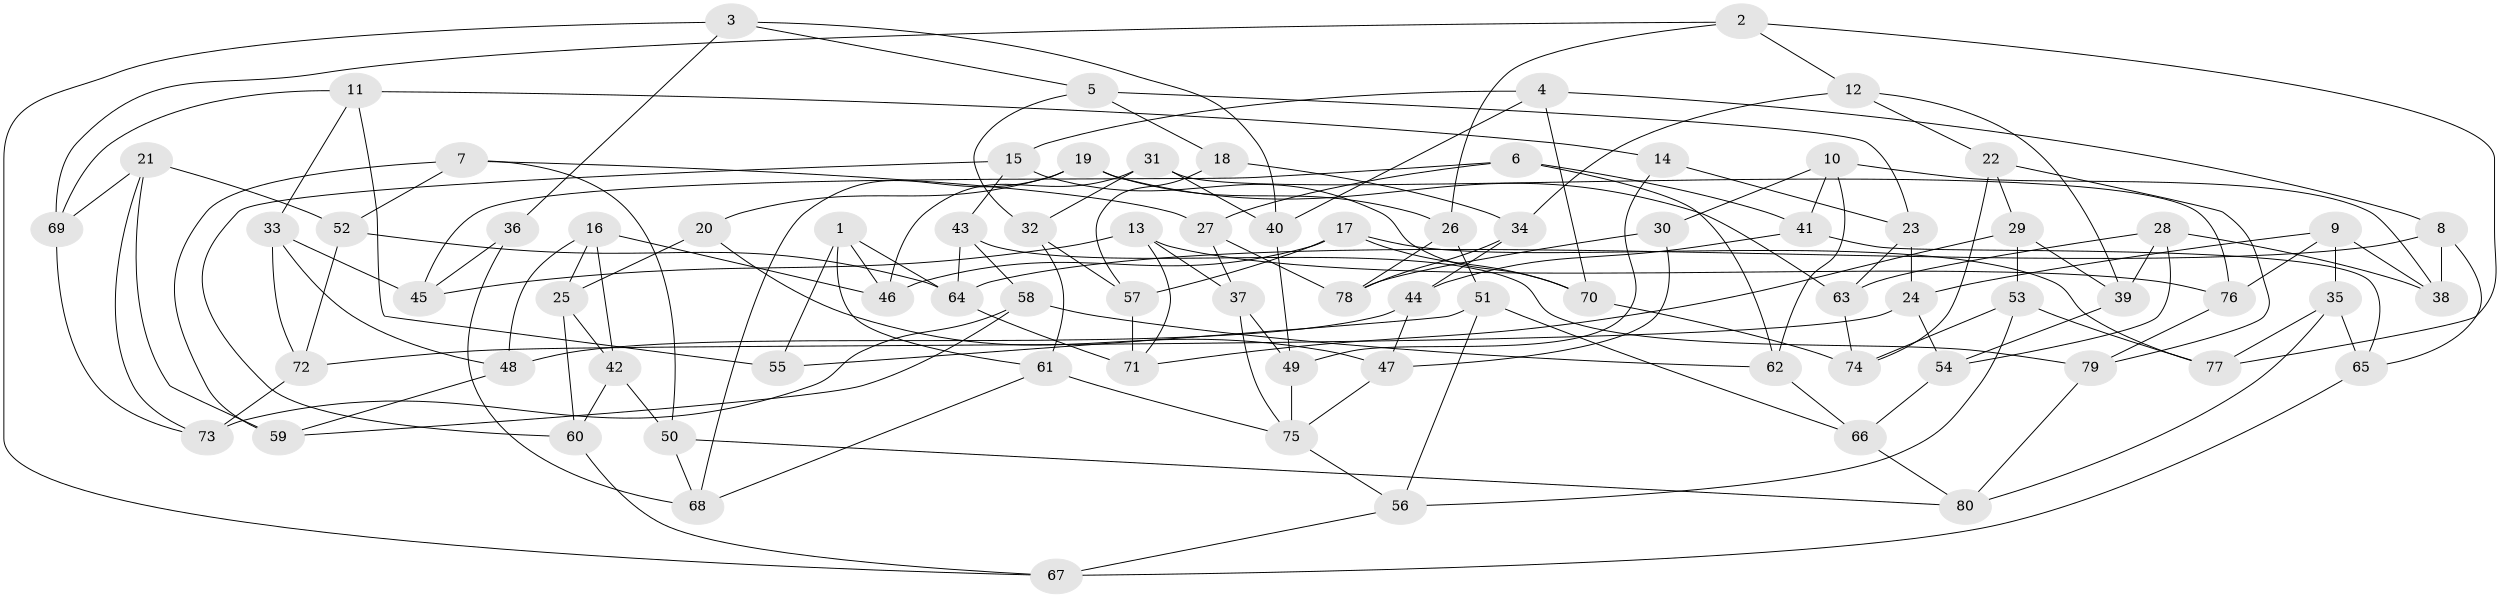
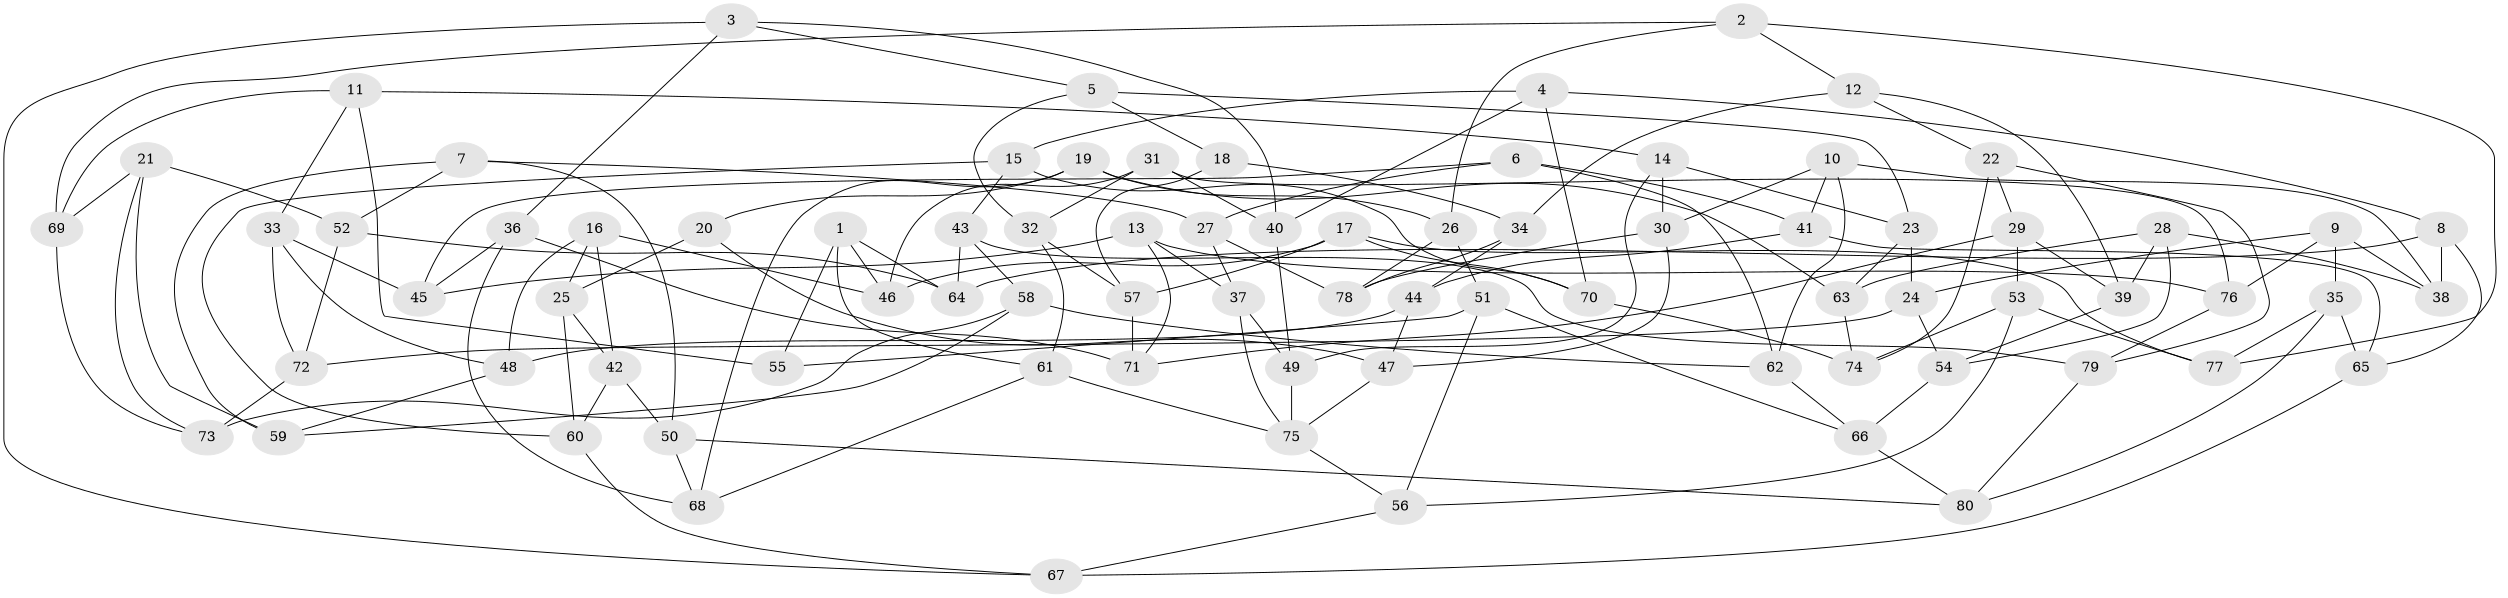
edge "14" -- "30": added
edge "64" -- "71": now "36" -- "71"
